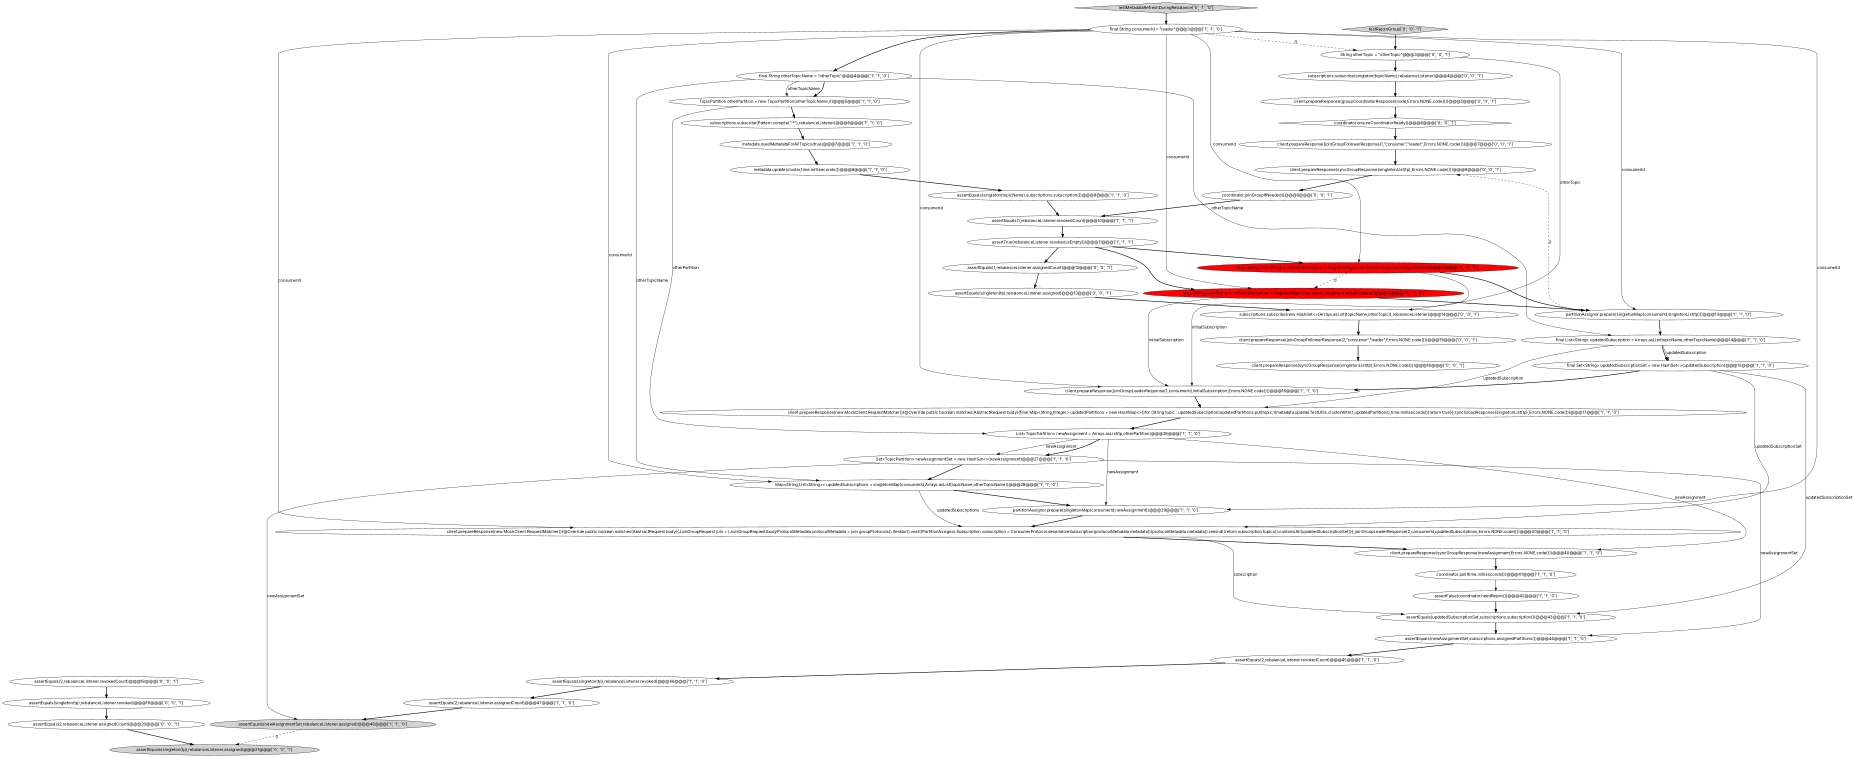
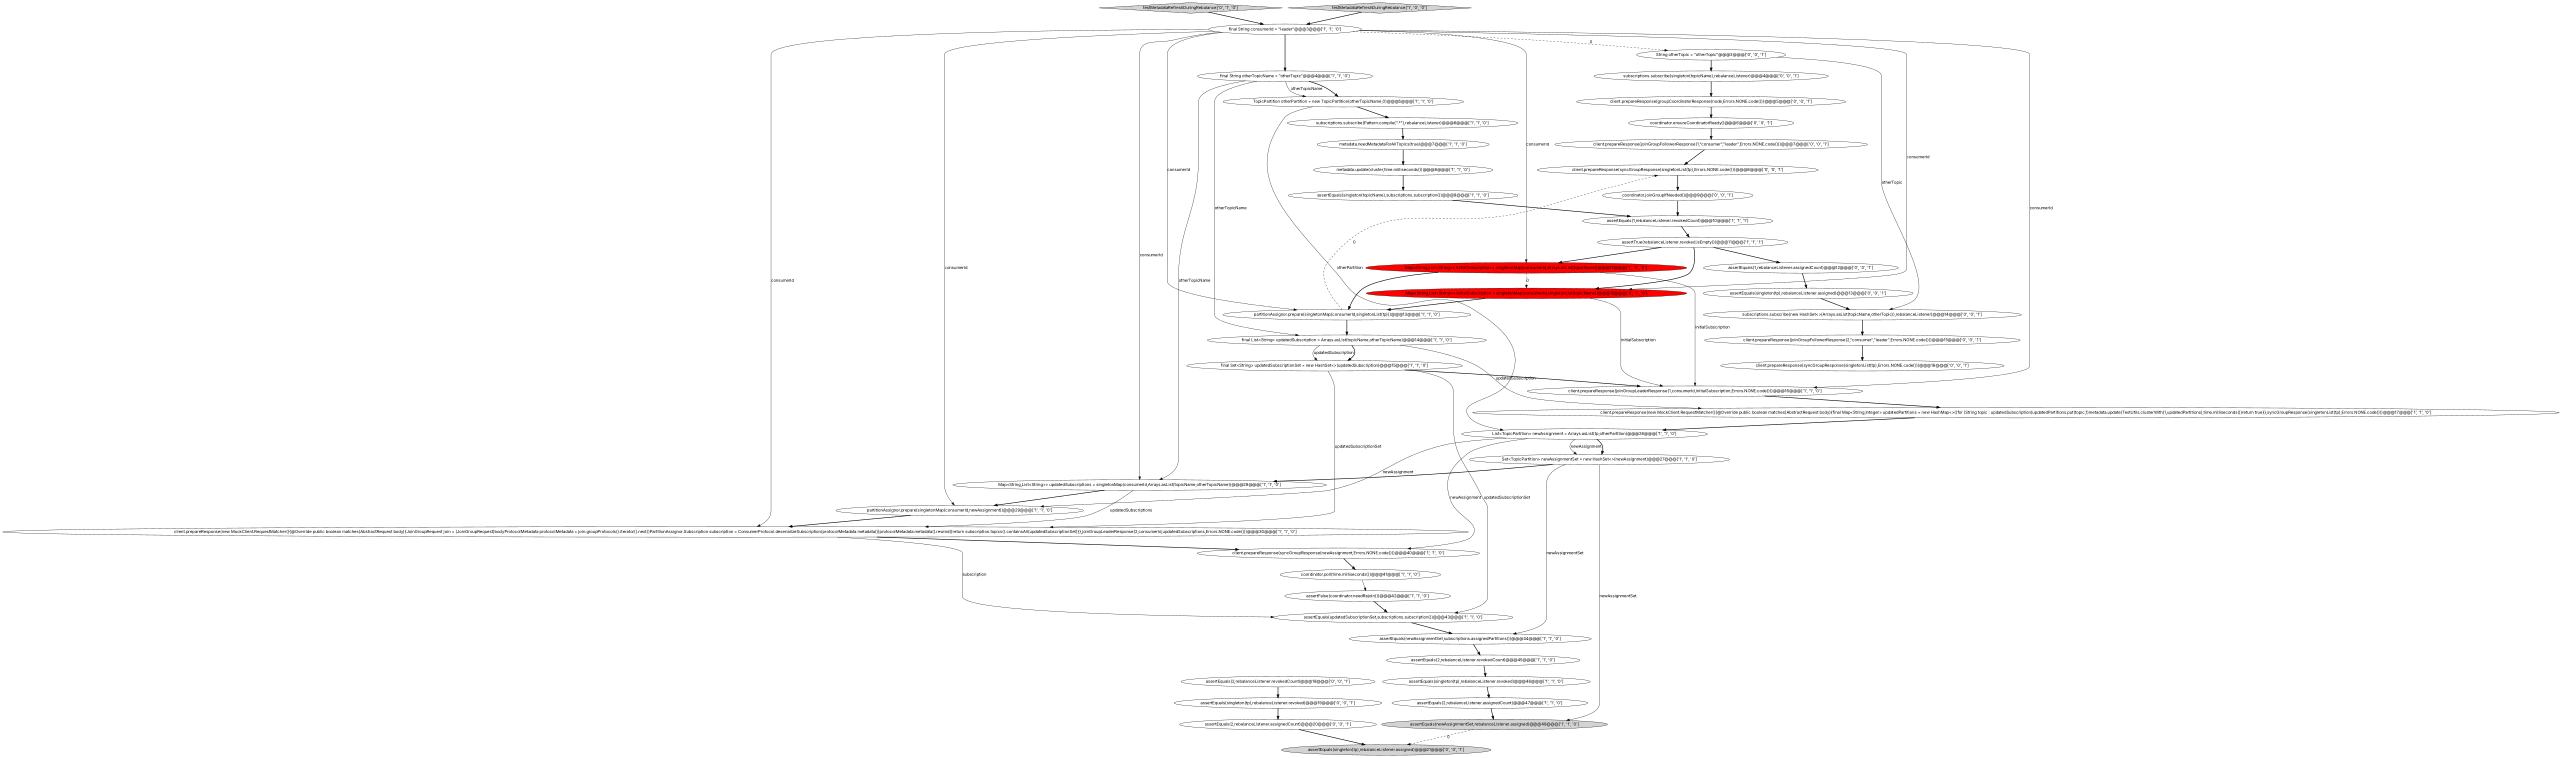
node "testMetadataRefreshDuringRebalance['1', '0', '0']": added
node "testRejoinGroup['0', '0', '1']": removed
node "coordinator.ensureCoordinatorReady()@@@6@@@['0', '0', '1']": shape diamond -> ellipse
